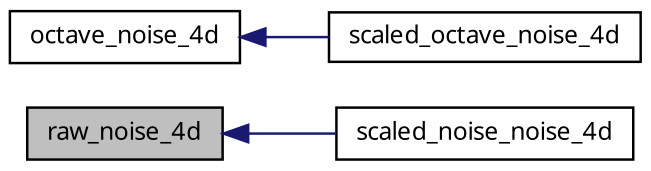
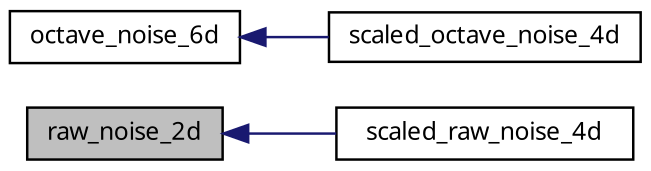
node "octave_noise_4d": label "octave_noise_4d" -> "octave_noise_6d"
node "raw_noise_4d": label "raw_noise_4d" -> "raw_noise_2d"
node "scaled_noise_noise_4d": label "scaled_noise_noise_4d" -> "scaled_raw_noise_4d"
